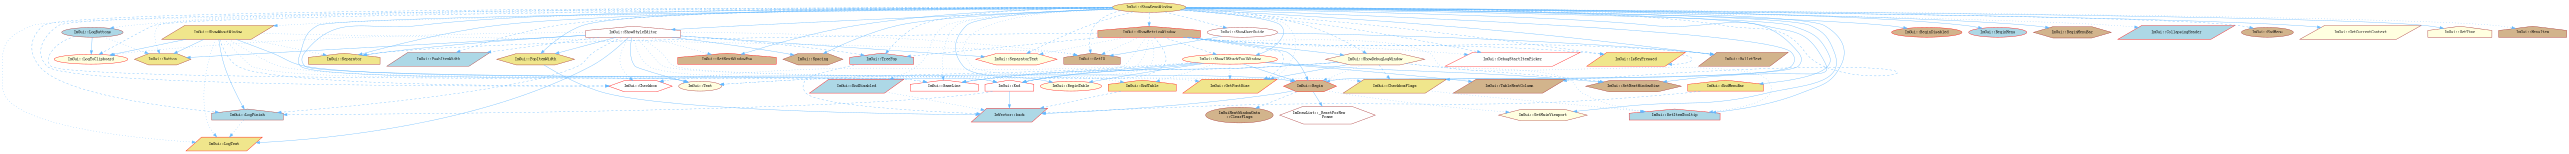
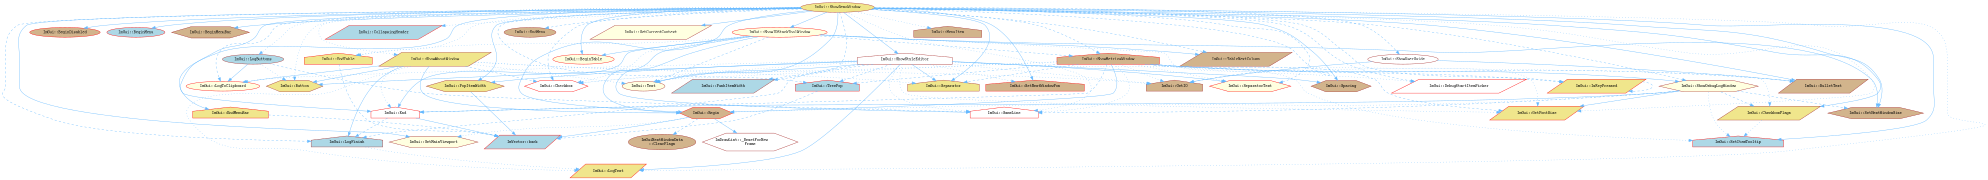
node "ImGui::GetTime": removed
edge "ImGui::ShowMetricsWindow" -> "ImGui::ShowIDStackToolWindow": reversed
node "ImGui::EndDisabled": removed
